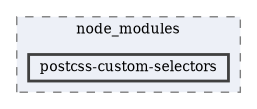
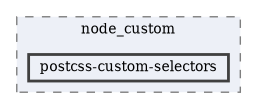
cluster "node_modules": label "node_modules" -> "node_custom"
